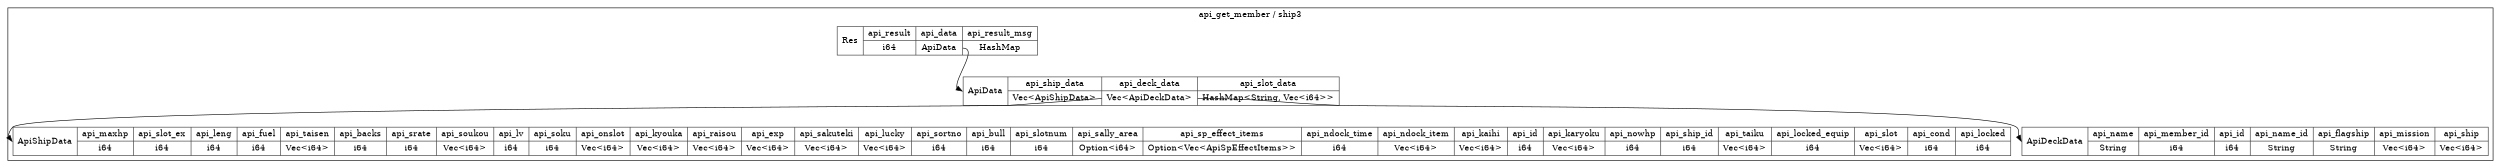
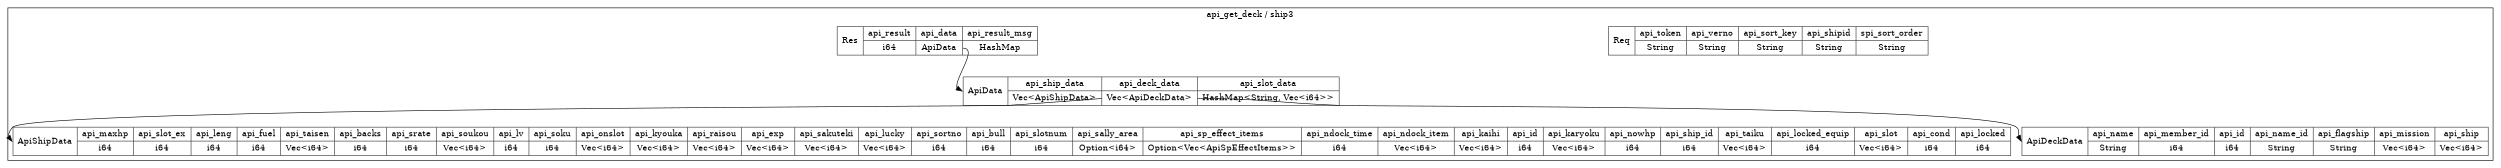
cluster "api_get_member / ship3": label "api_get_member / ship3" -> "api_get_deck / ship3"
node "Req": added
